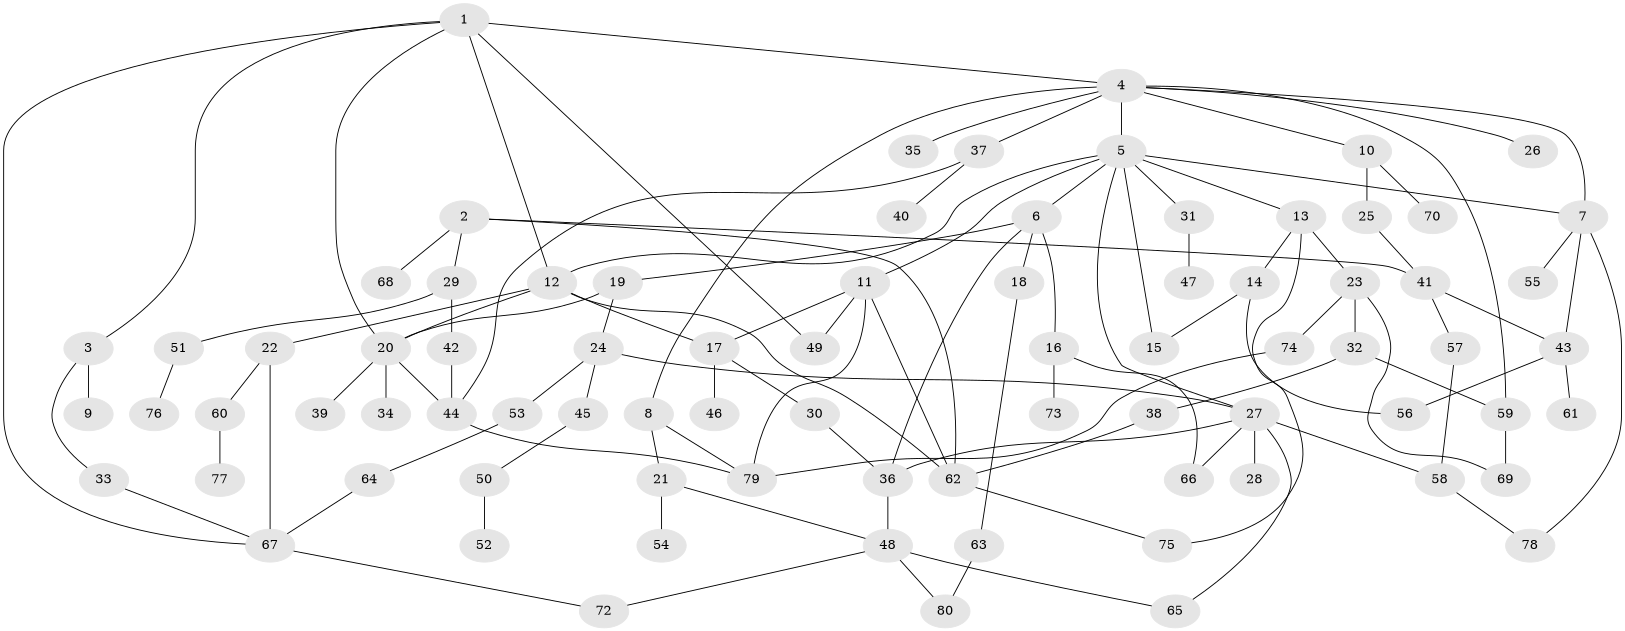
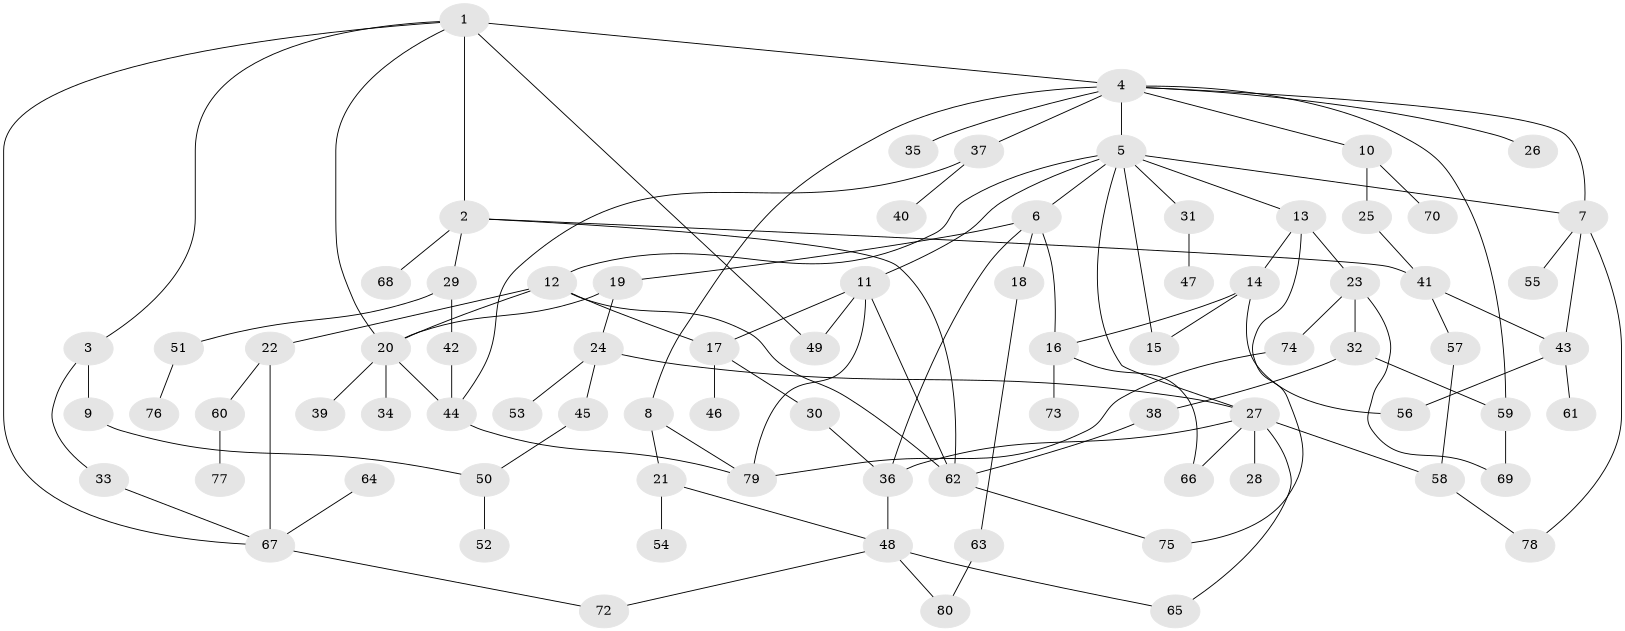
edge "1" -- "12": now "1" -- "2"
edge "14" -- "16": added
edge "53" -- "64": removed
edge "9" -- "50": added
